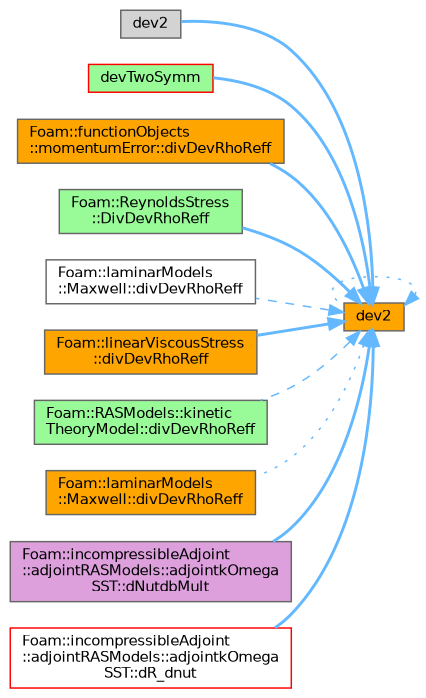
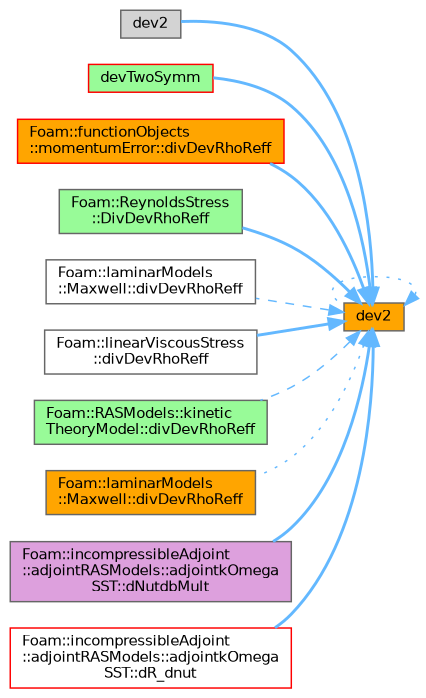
node "Foam::functionObjects ::momentumError::divDevRhoReff": color grey40 -> red
node "Foam::linearViscousStress ::divDevRhoReff": fillcolor orange -> white
